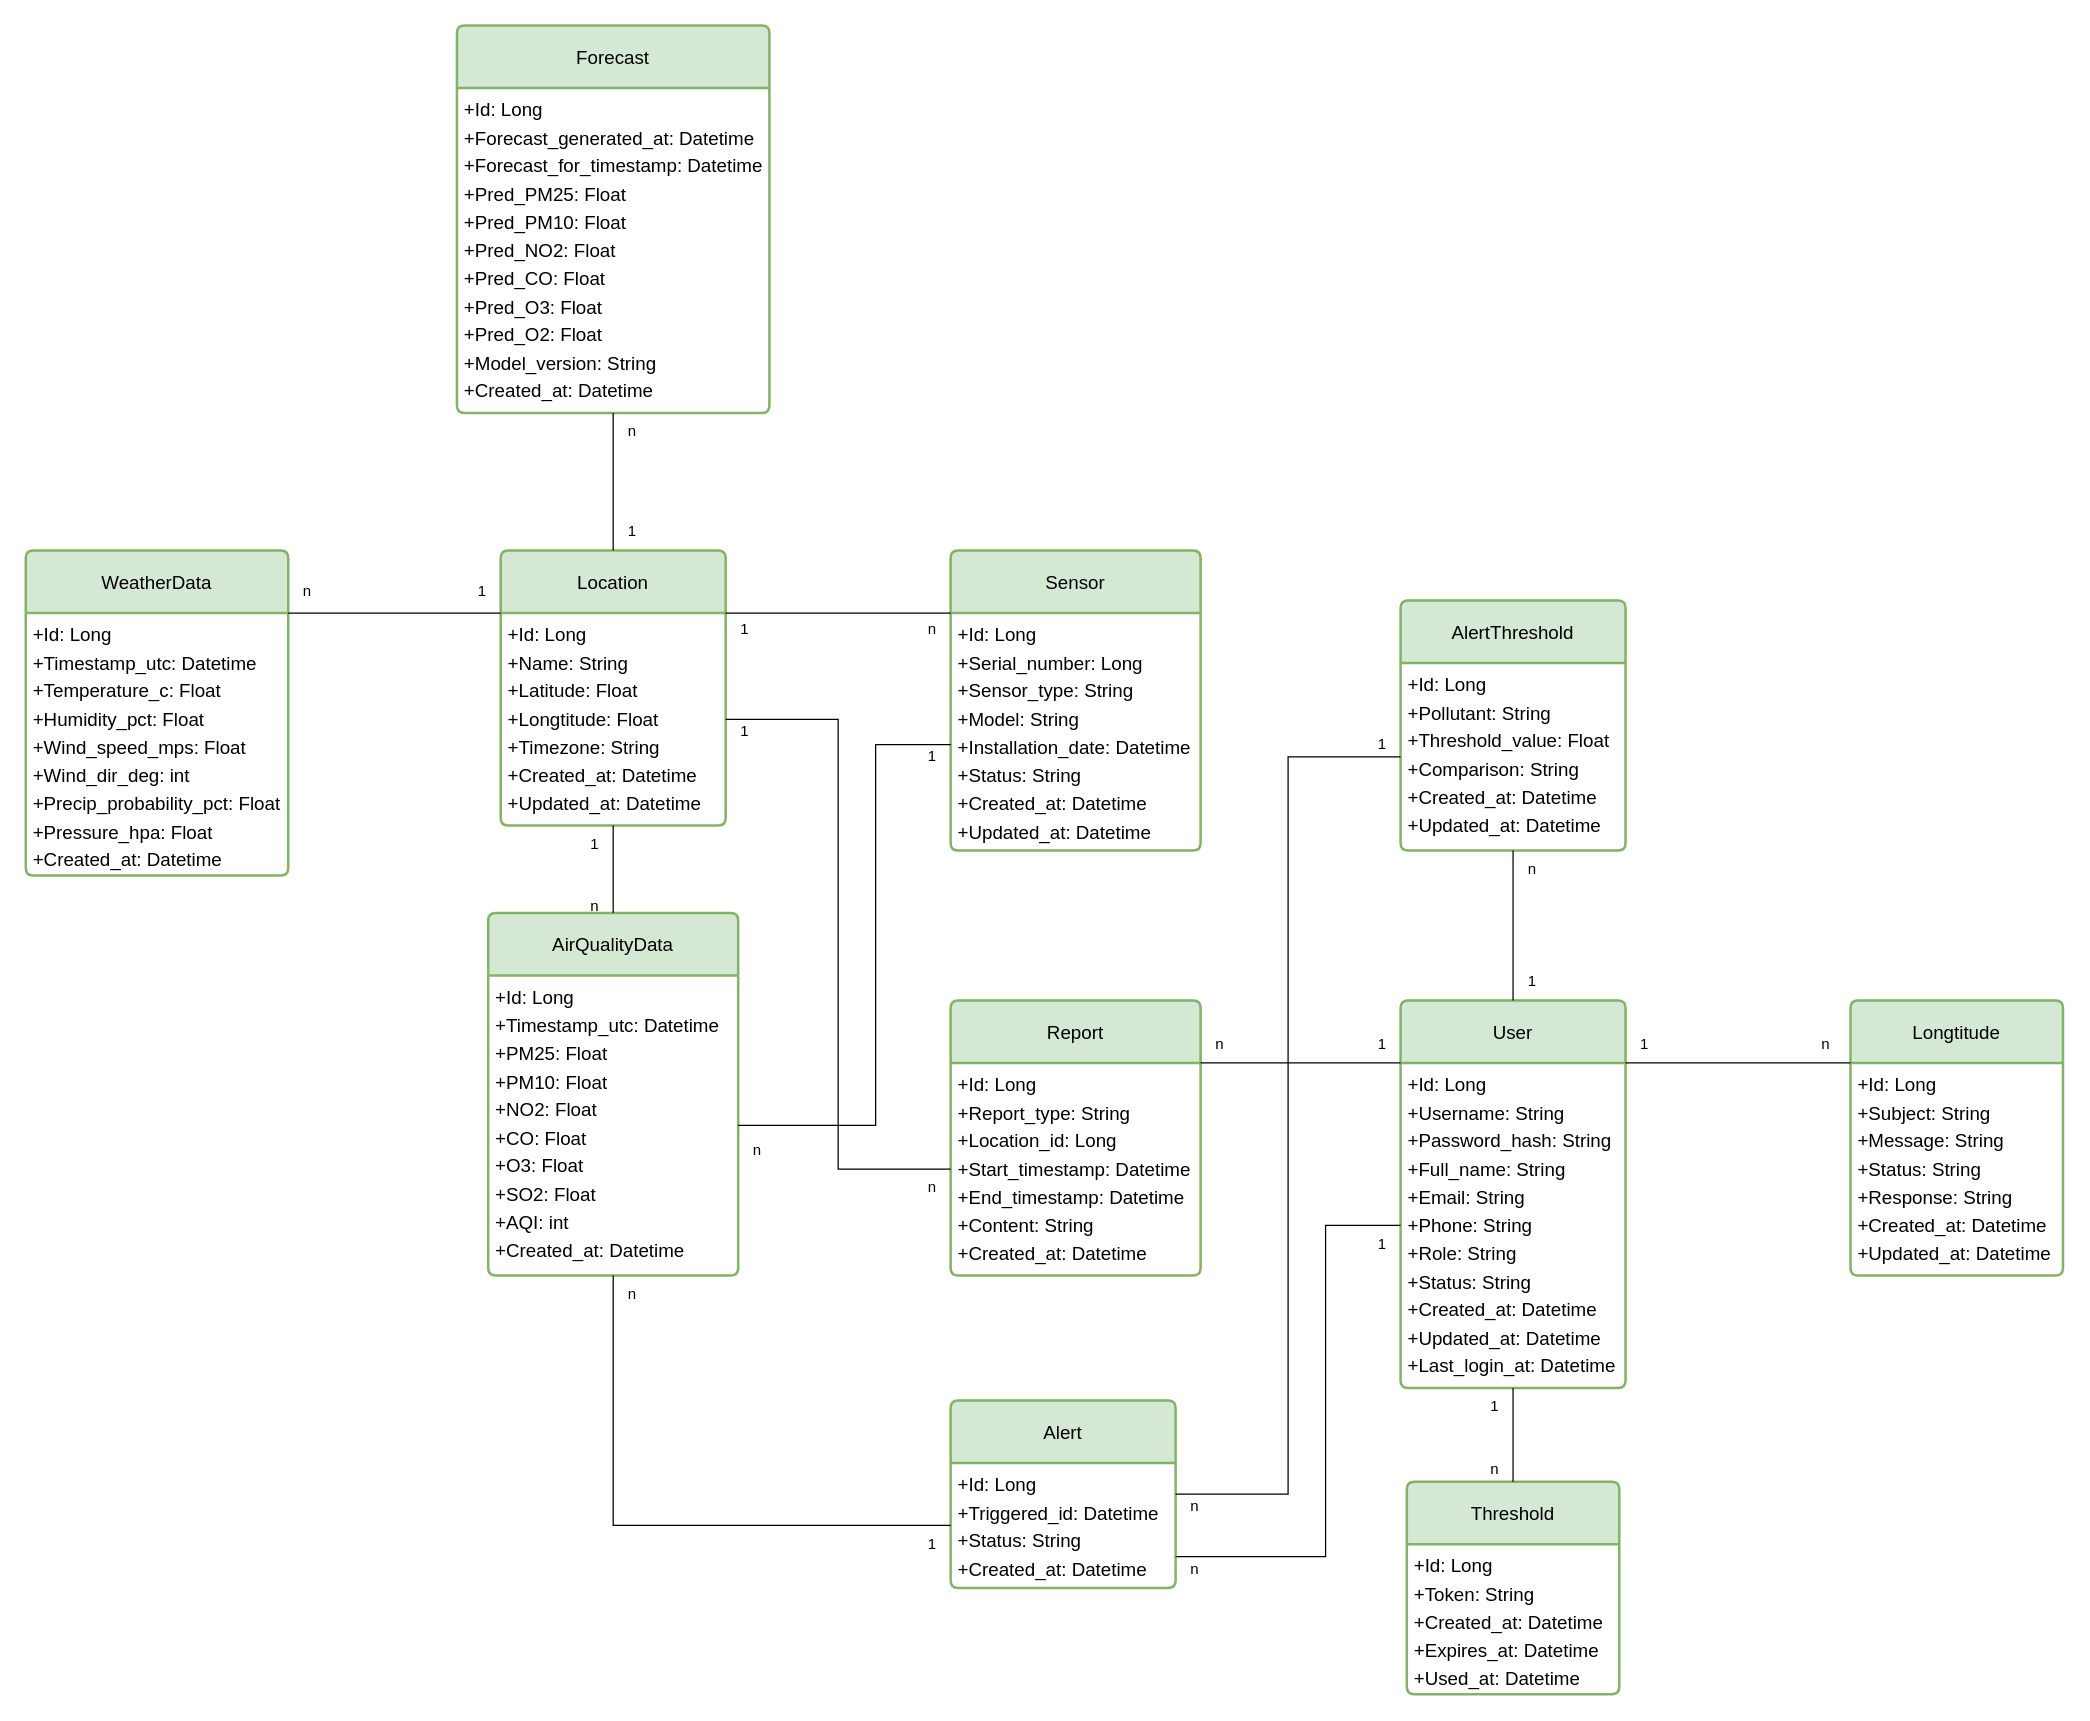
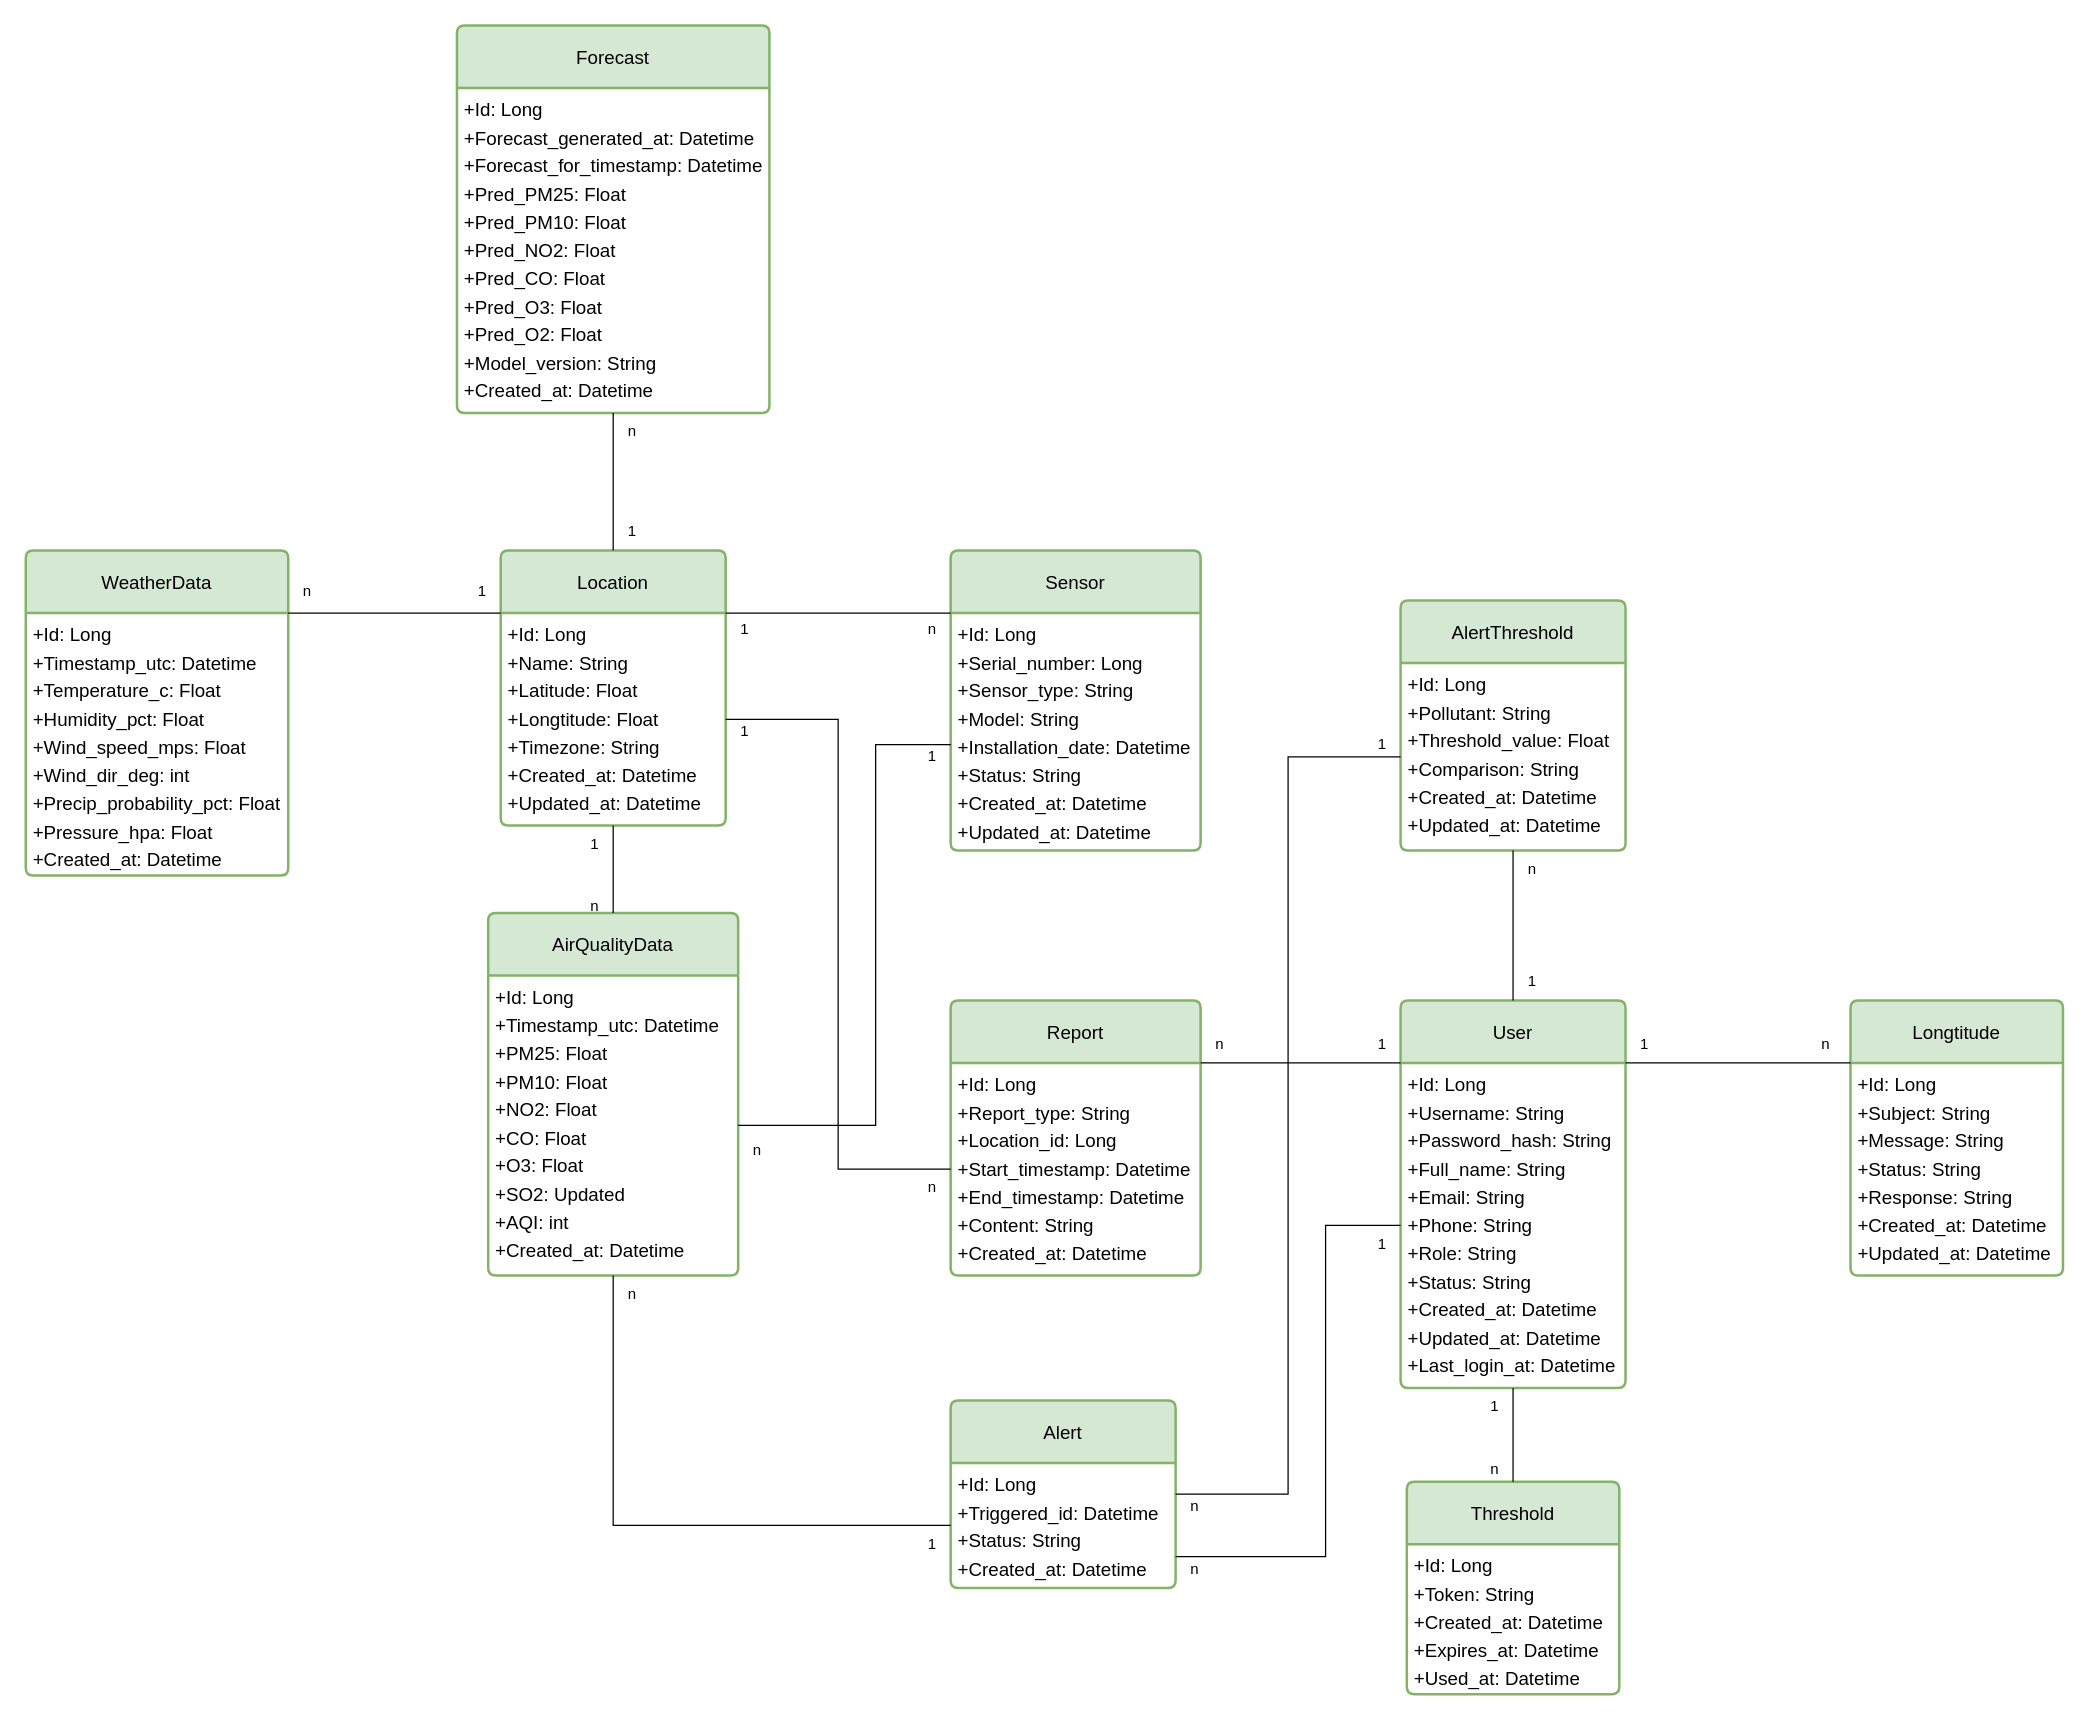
node "+Id: Long +Timestamp_utc: Datetime +PM25: Float +PM10: Float +NO2: Float +CO: Float +O3: Float +SO2: Float +AQI: int +Created_at: Datetime": label "+Id: Long +Timestamp_utc: Datetime +PM25: Float +PM10: Float +NO2: Float +CO: Float +O3: Float +SO2: Float +AQI: int +Created_at: Datetime" -> "+Id: Long +Timestamp_utc: Datetime +PM25: Float +PM10: Float +NO2: Float +CO: Float +O3: Float +SO2: Updated +AQI: int +Created_at: Datetime"
